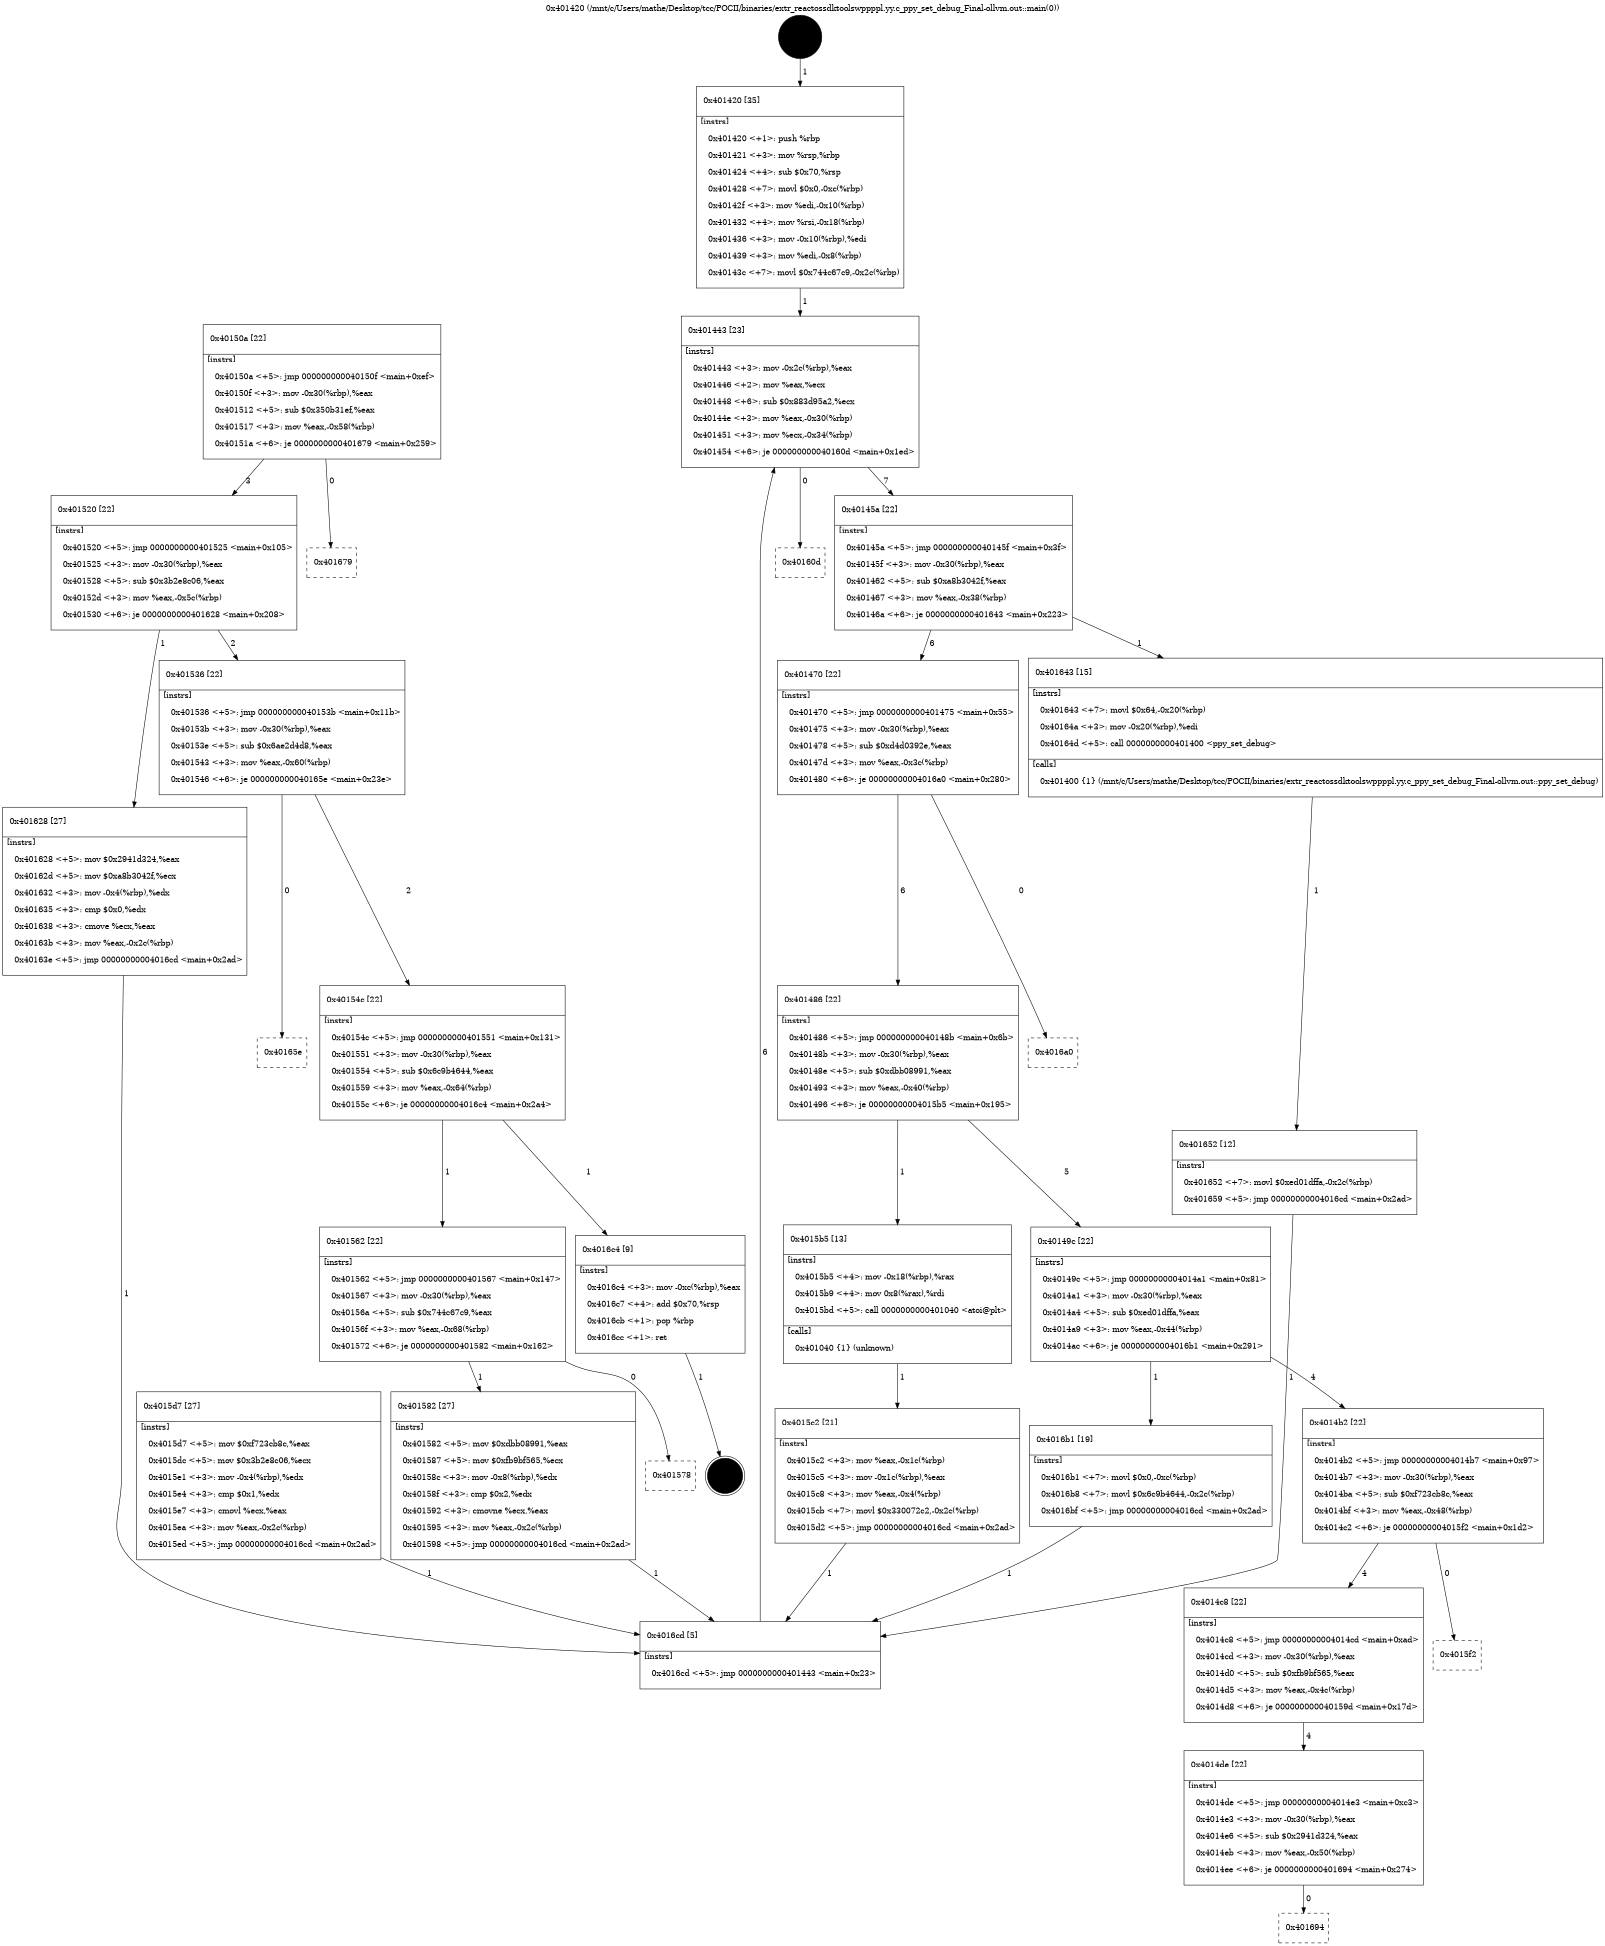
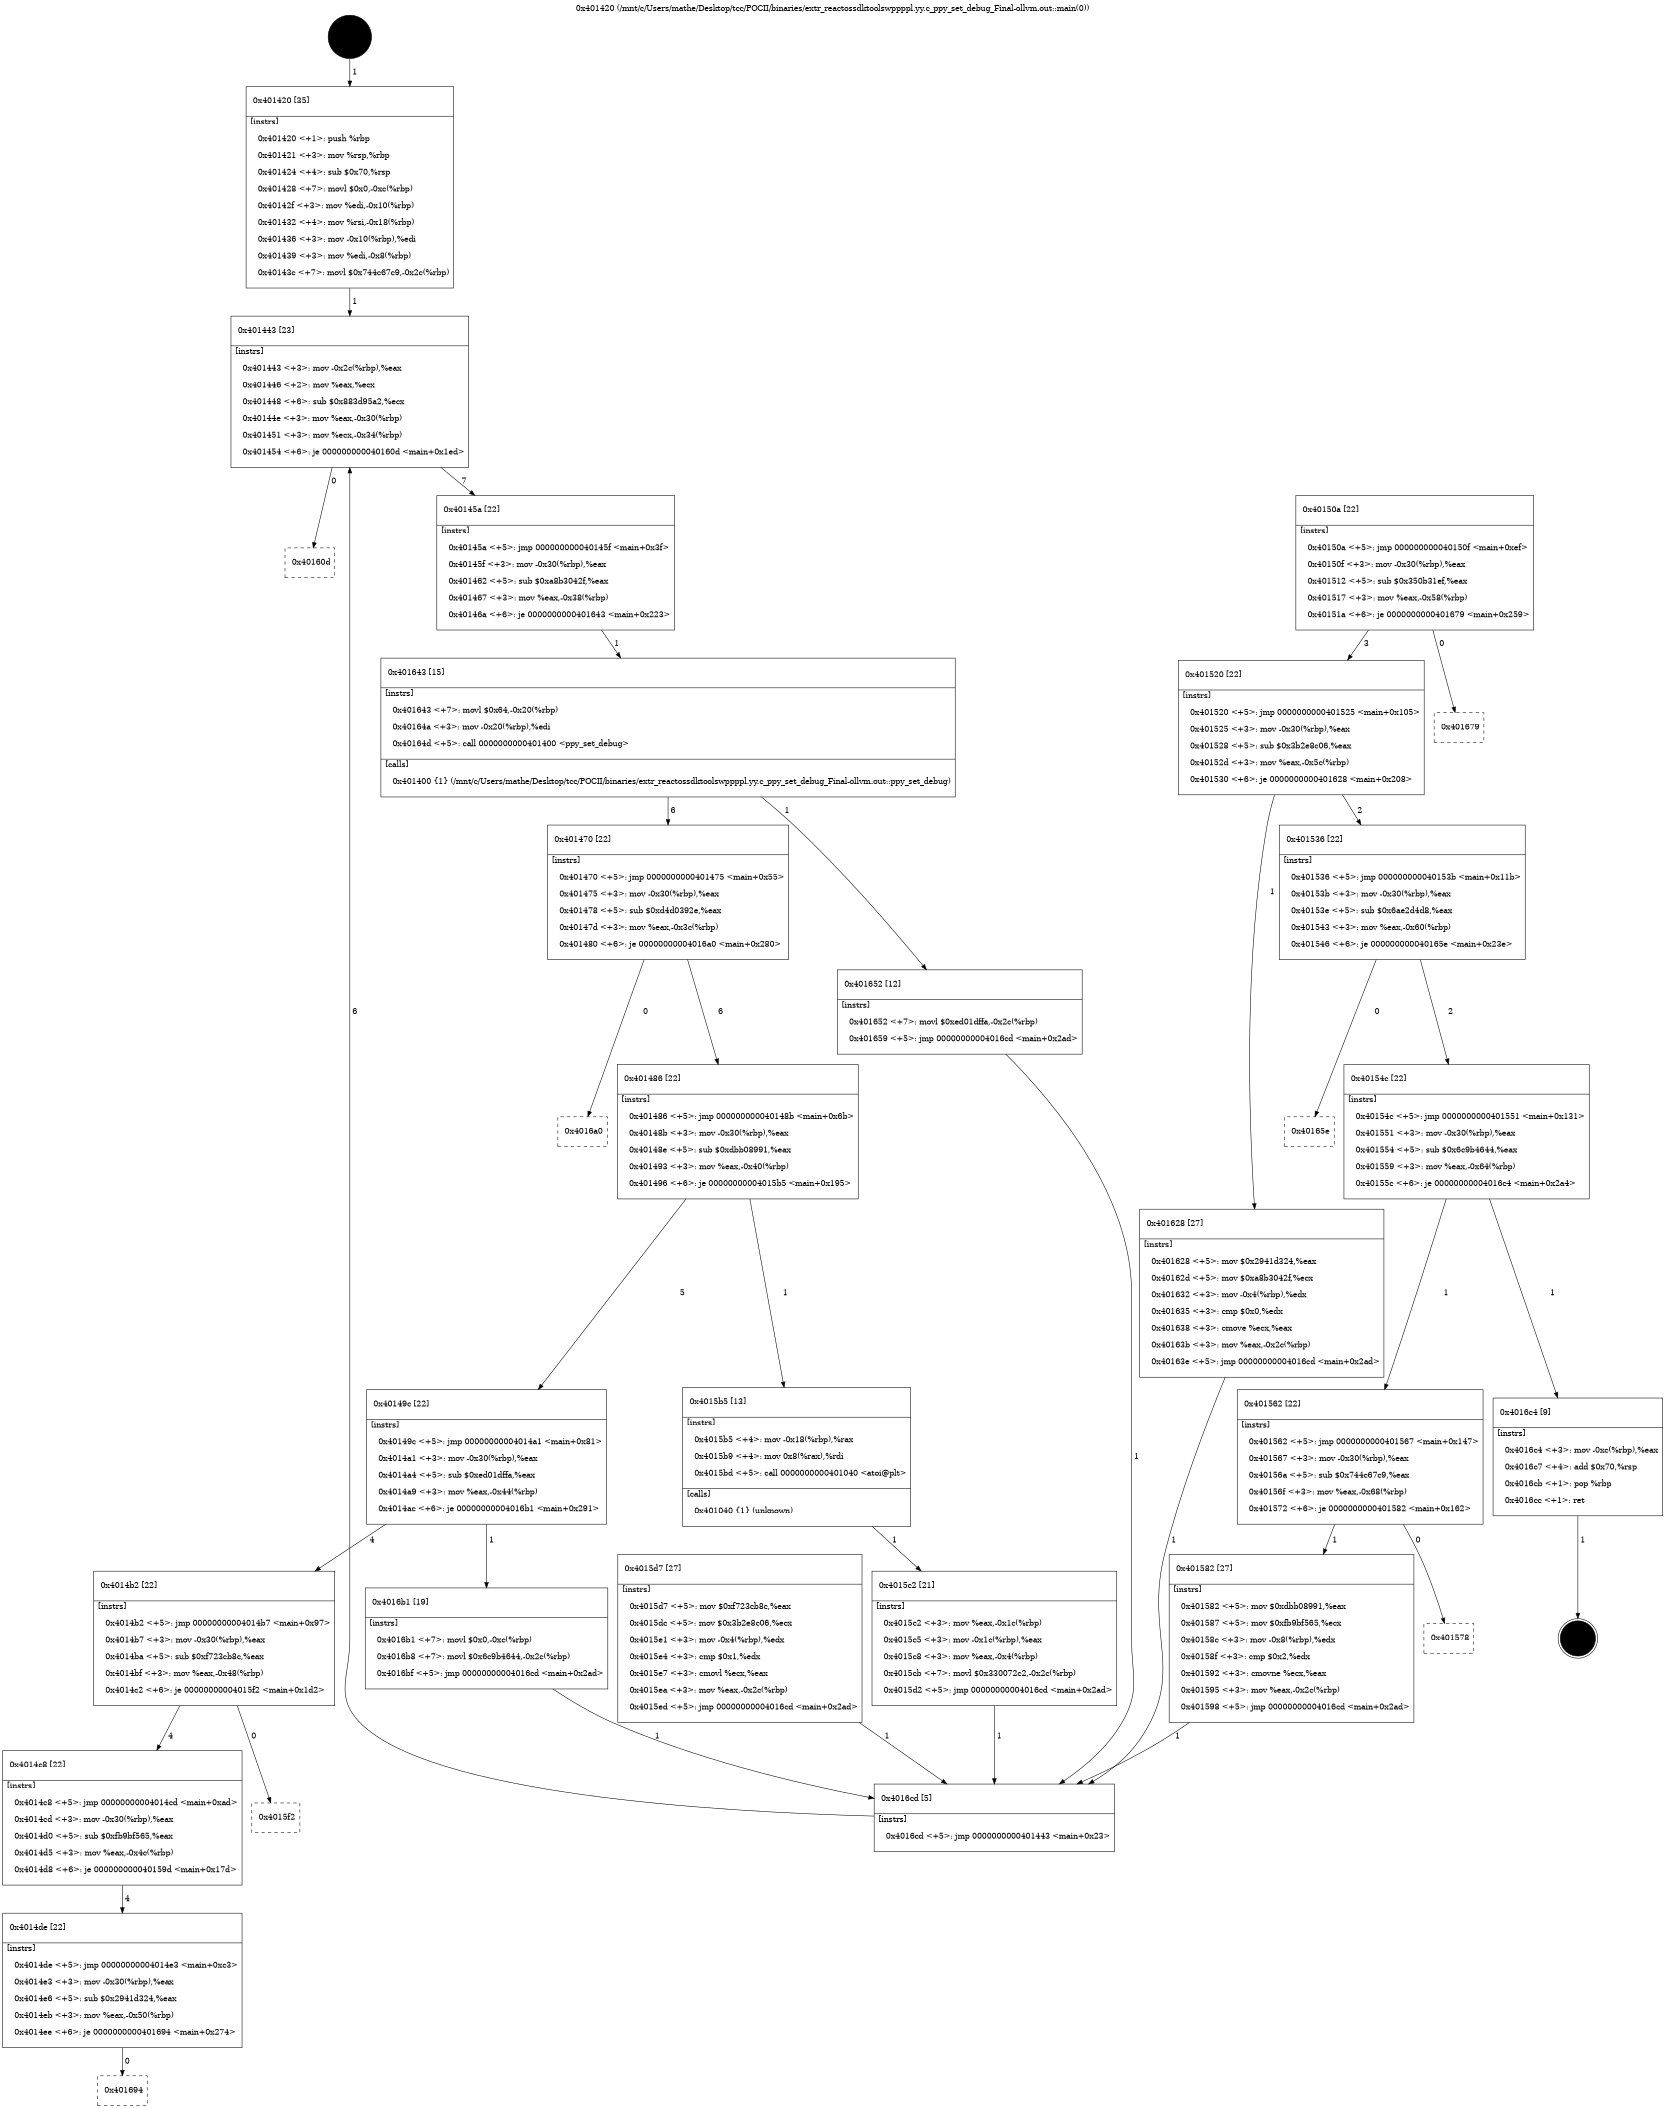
edge "0x40145a [22]" -> "0x401470 [22]": now "0x401643 [15]" -> "0x401470 [22]"
